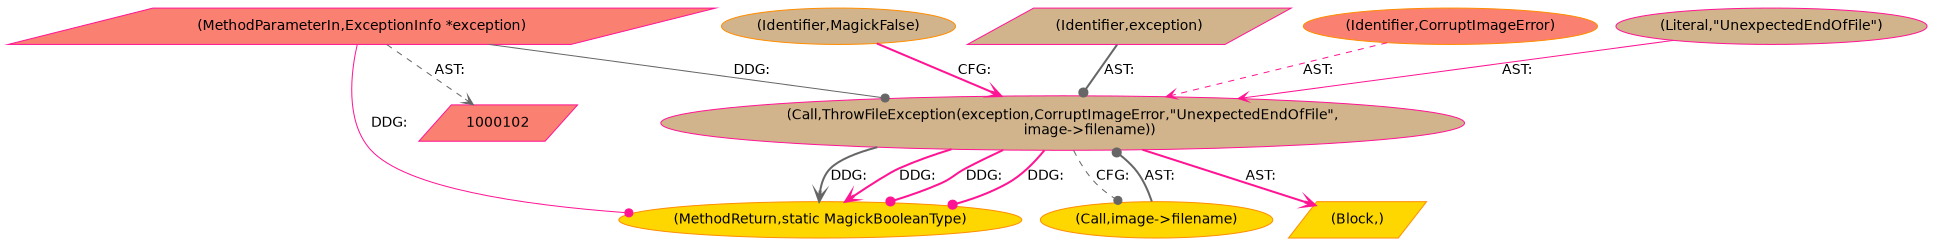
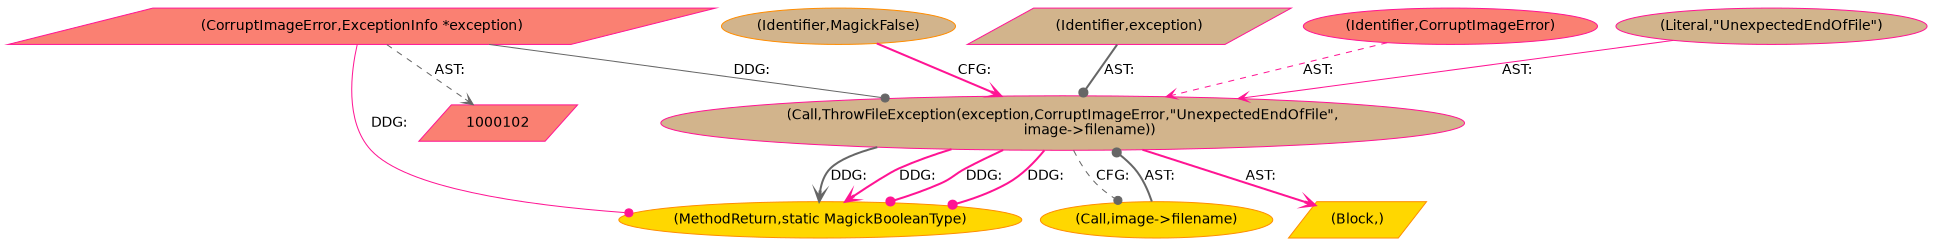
node "(MethodParameterIn,ExceptionInfo *exception)": label "(MethodParameterIn,ExceptionInfo *exception)" -> "(CorruptImageError,ExceptionInfo *exception)"
node "(Identifier,CorruptImageError)": color darkorange -> deeppink
